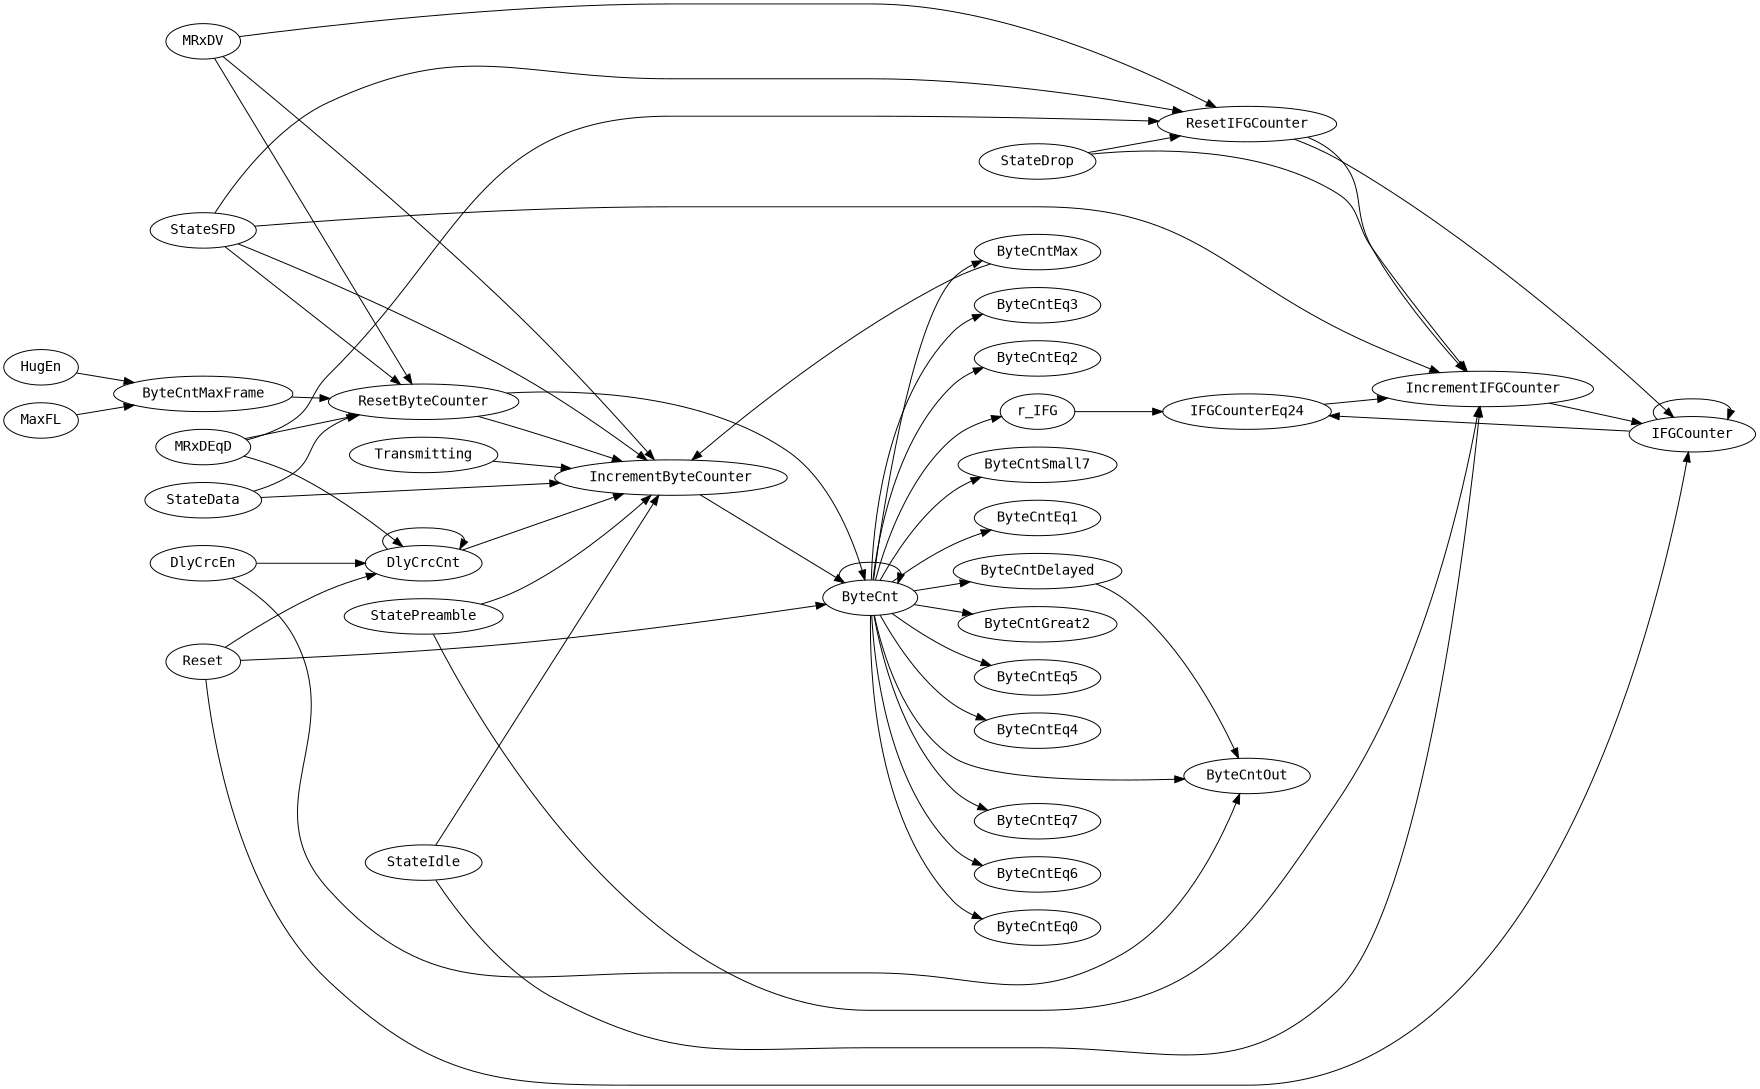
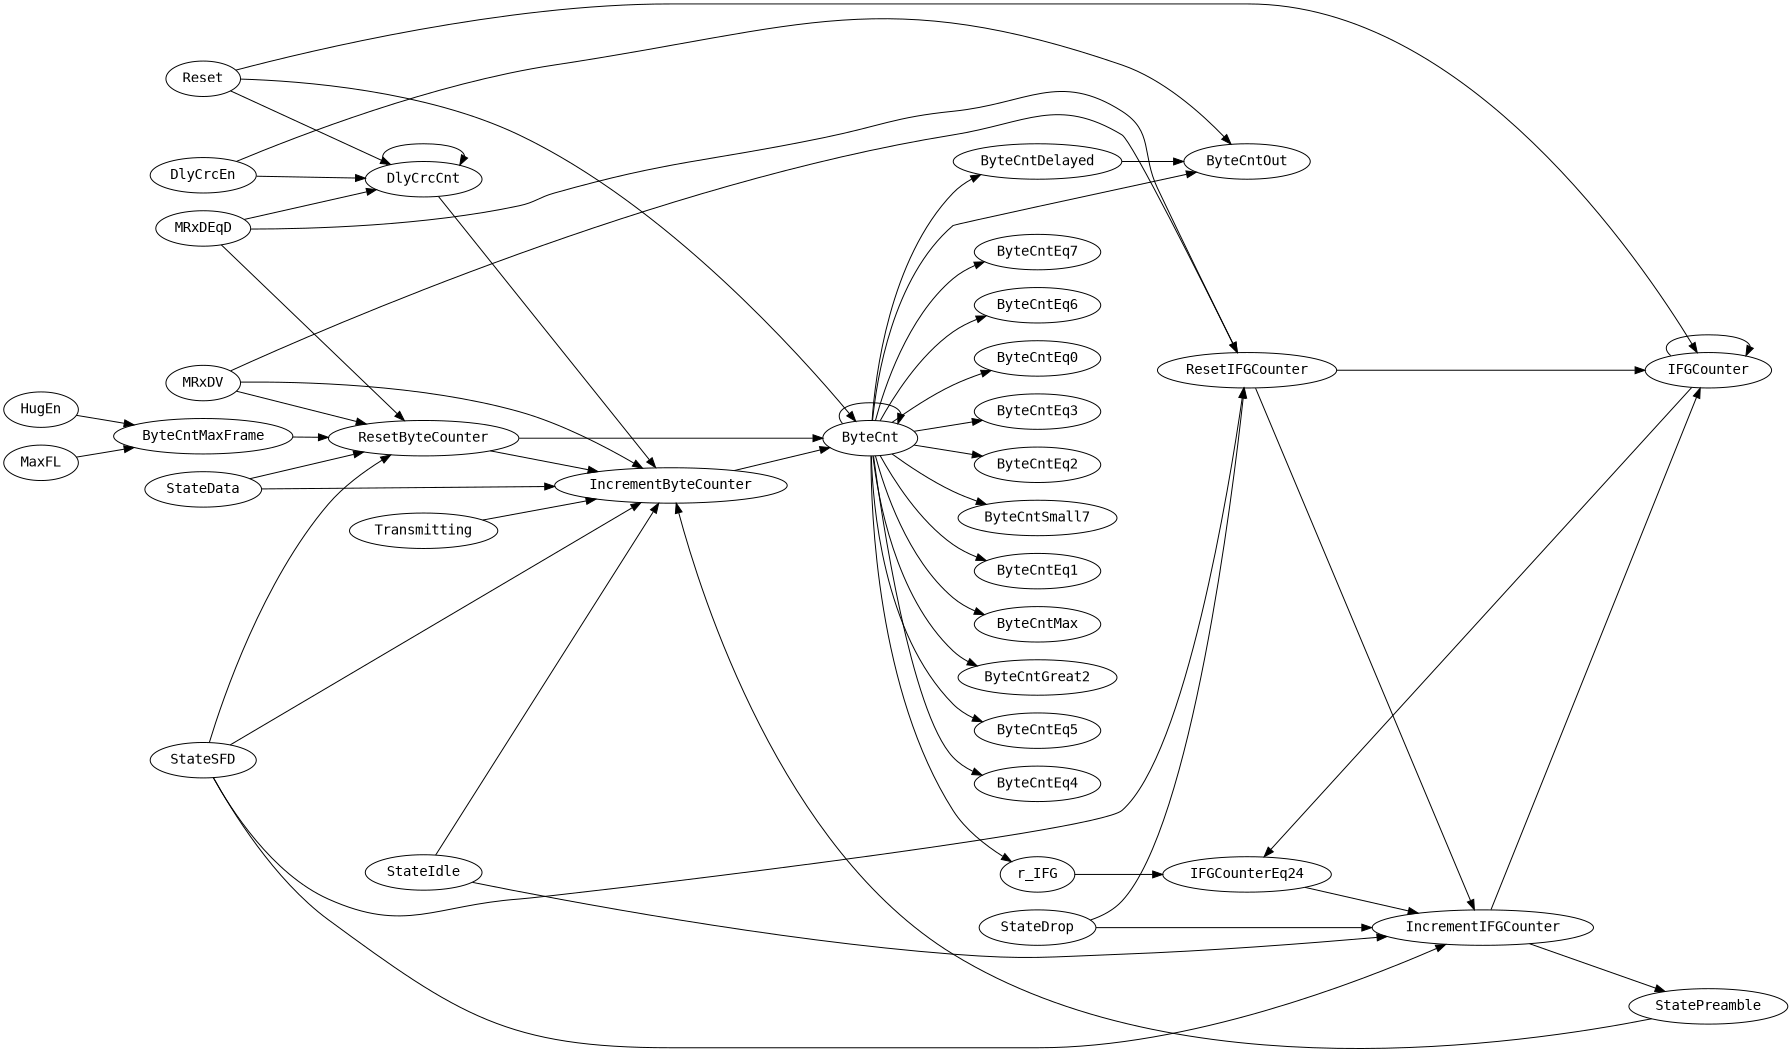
edge "ByteCntMax" -> "IncrementByteCounter": removed
edge "StatePreamble" -> "IncrementIFGCounter": reversed
